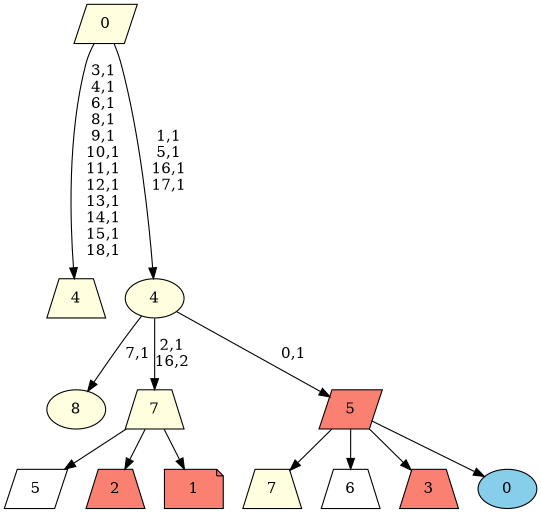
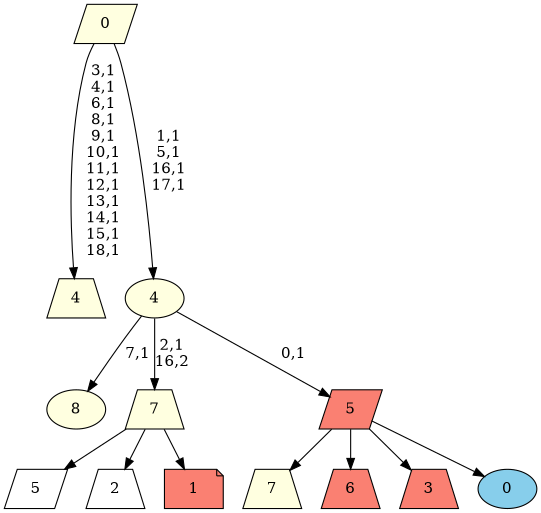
node "2": fillcolor salmon -> white
node "6": fillcolor white -> salmon
